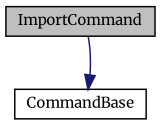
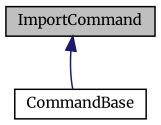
edge "ImportCommand" -> "CommandBase": reversed
